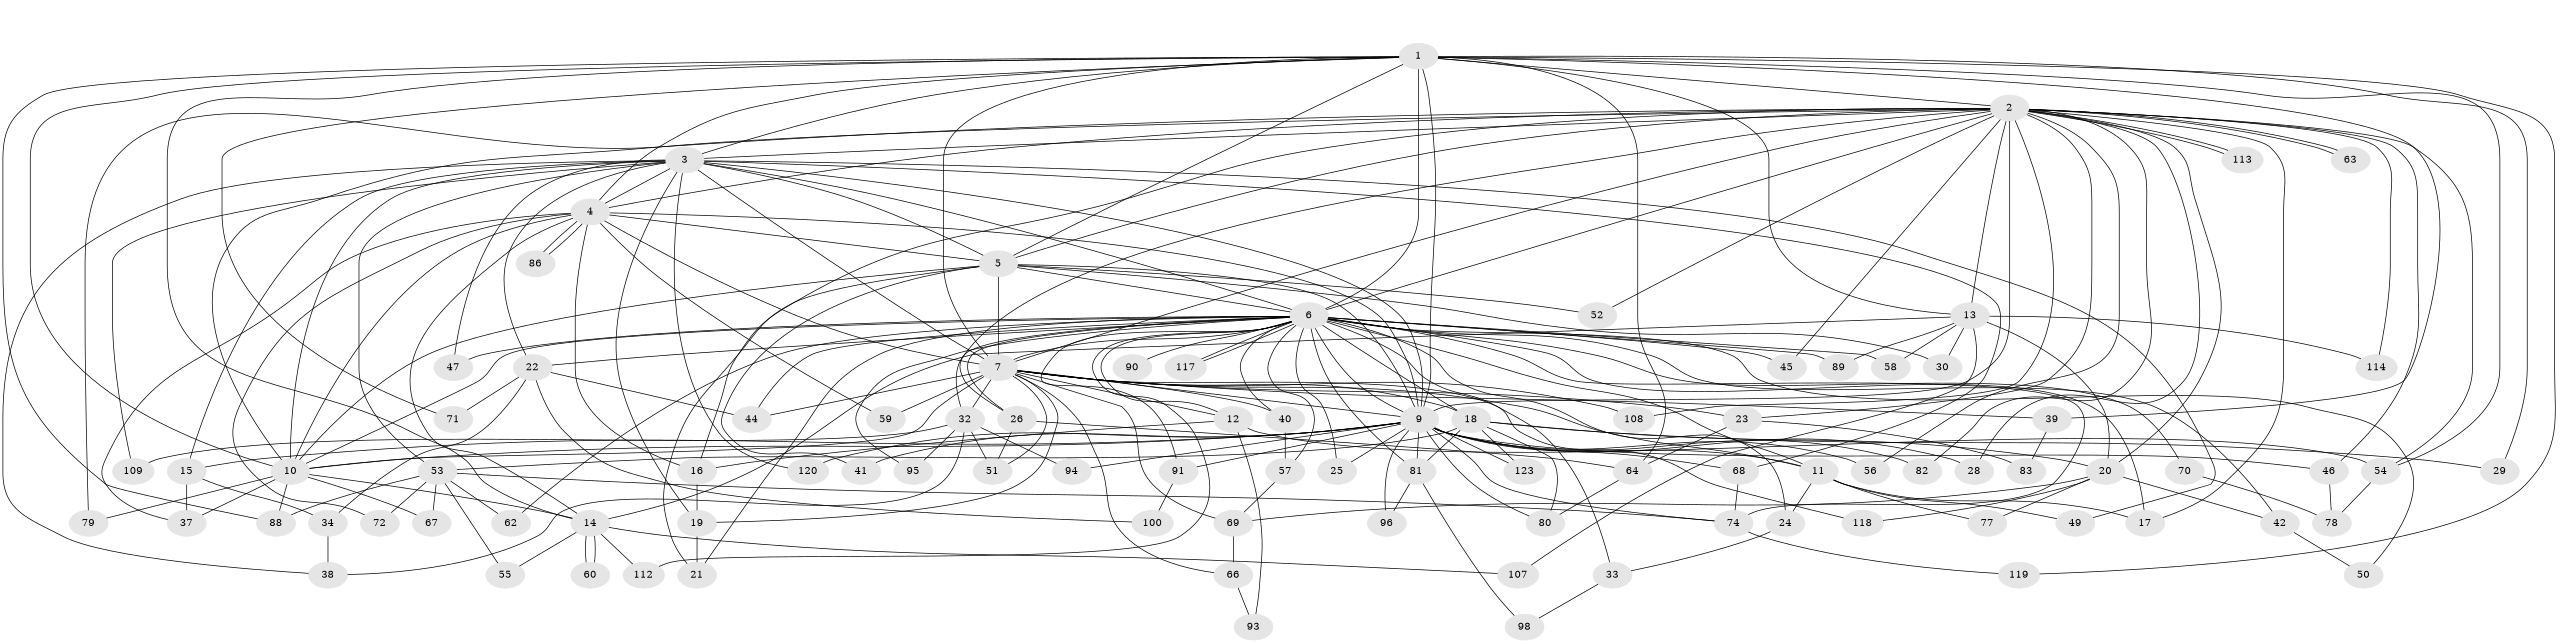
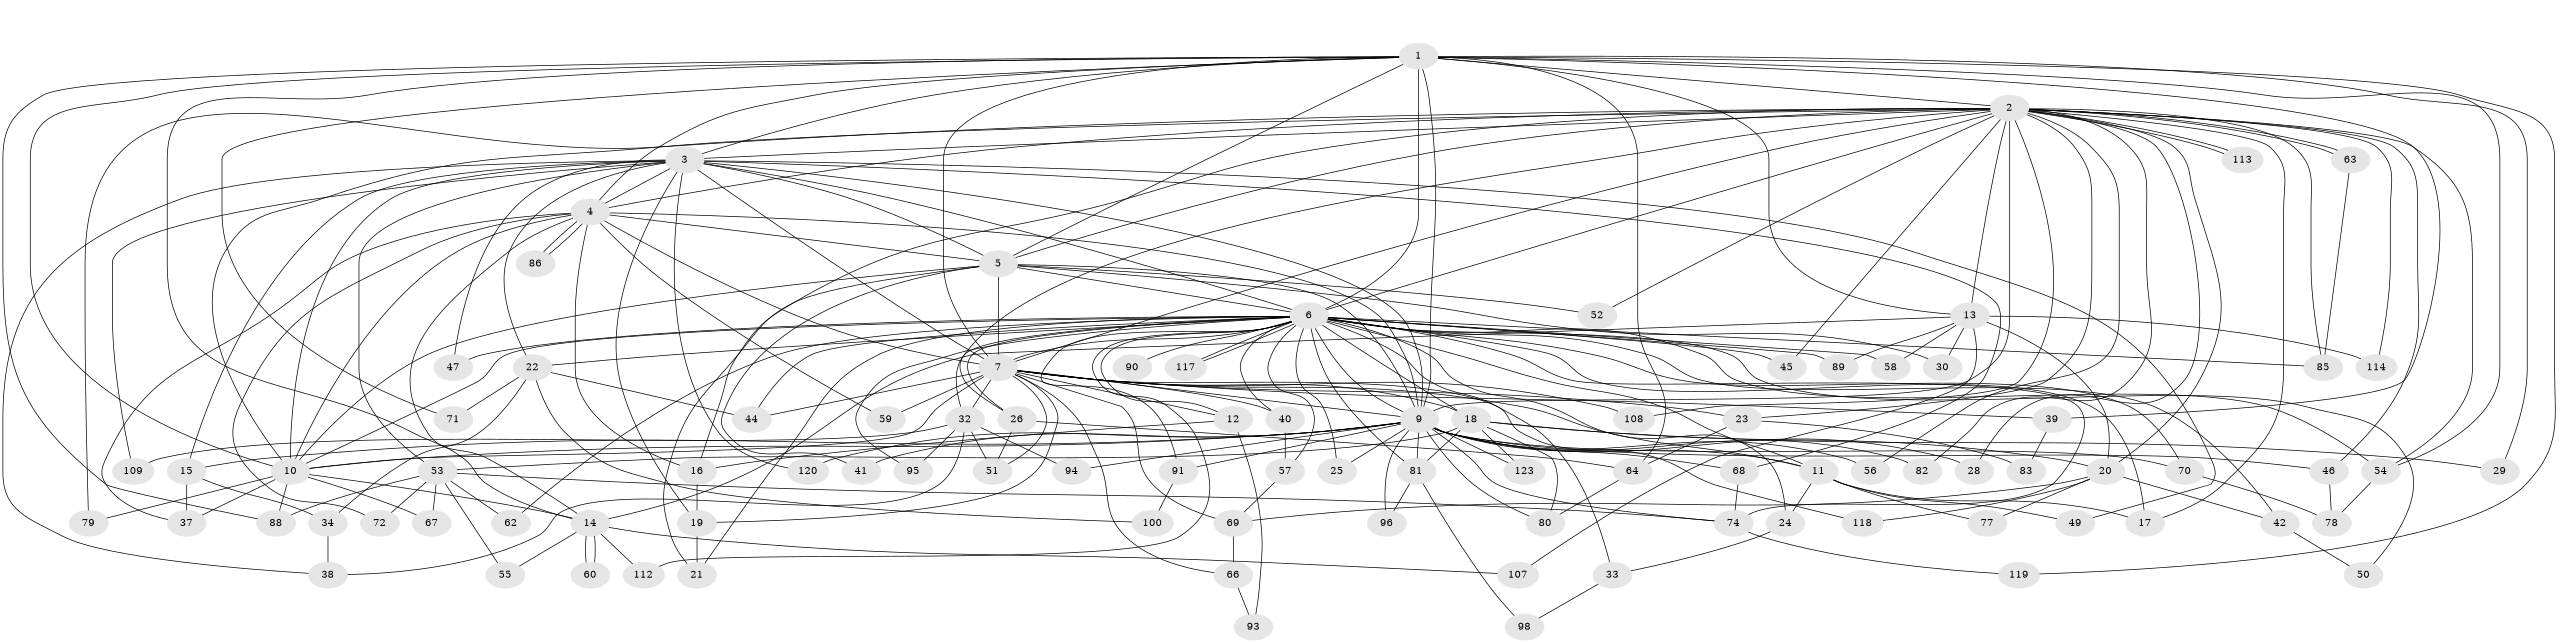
node "85": added
edge "12" -- "54": now "6" -- "54"
edge "9" -- "70": added
